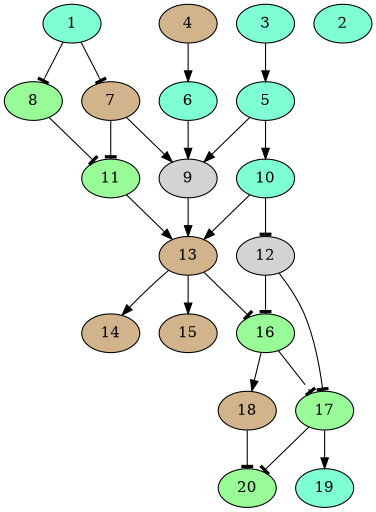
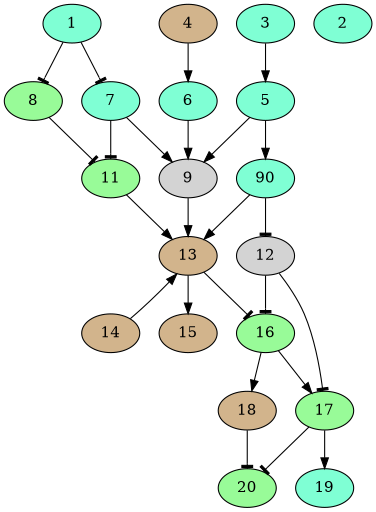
node "7": fillcolor tan -> aquamarine
node "10": label "10" -> "90"
edge "13" -> "14": reversed
edge "16" -> "17": arrowhead tee -> normal
